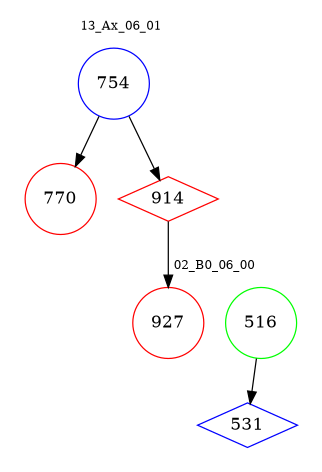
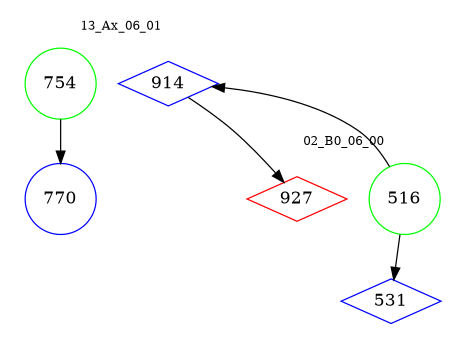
node "754": color blue -> green
edge "754" -> "914": now "516" -> "914"
node "770": color red -> blue
node "914": color red -> blue
node "927": shape circle -> diamond
